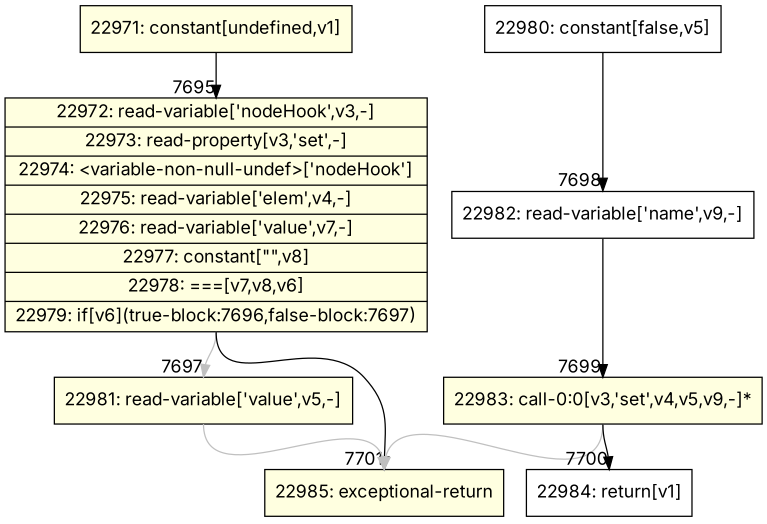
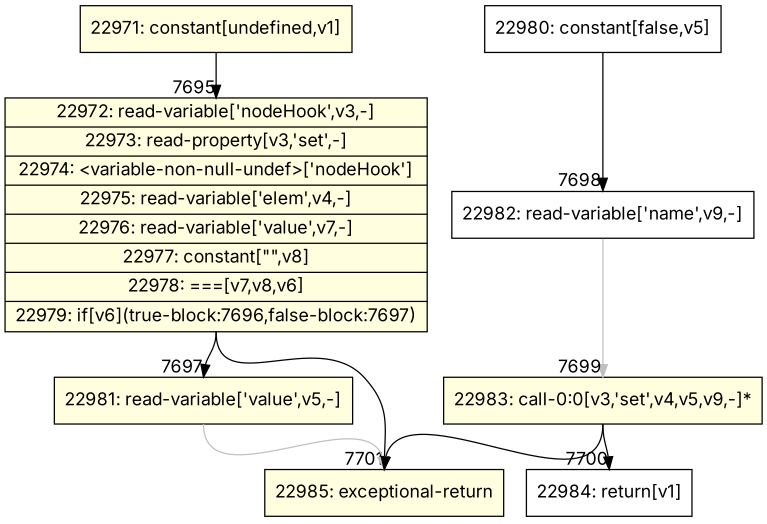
edge "22982: read-variable['name',v9,-]" -> "22983: call-0:0[v3,'set',v4,v5,v9,-]*": color black -> gray
edge "22972: read-variable['nodeHook',v3,-]" -> "22981: read-variable['value',v5,-]": color gray -> black
edge "22983: call-0:0[v3,'set',v4,v5,v9,-]*" -> "22985: exceptional-return": color gray -> black
